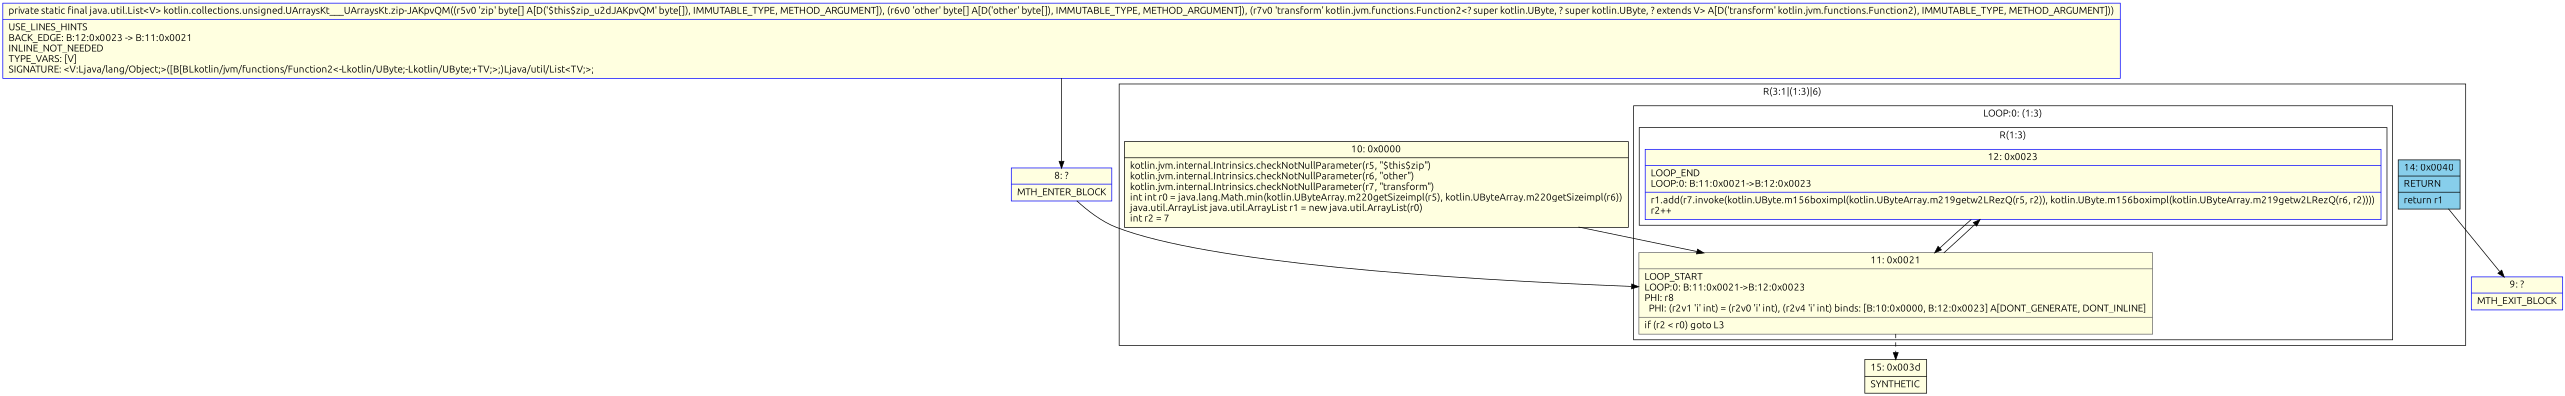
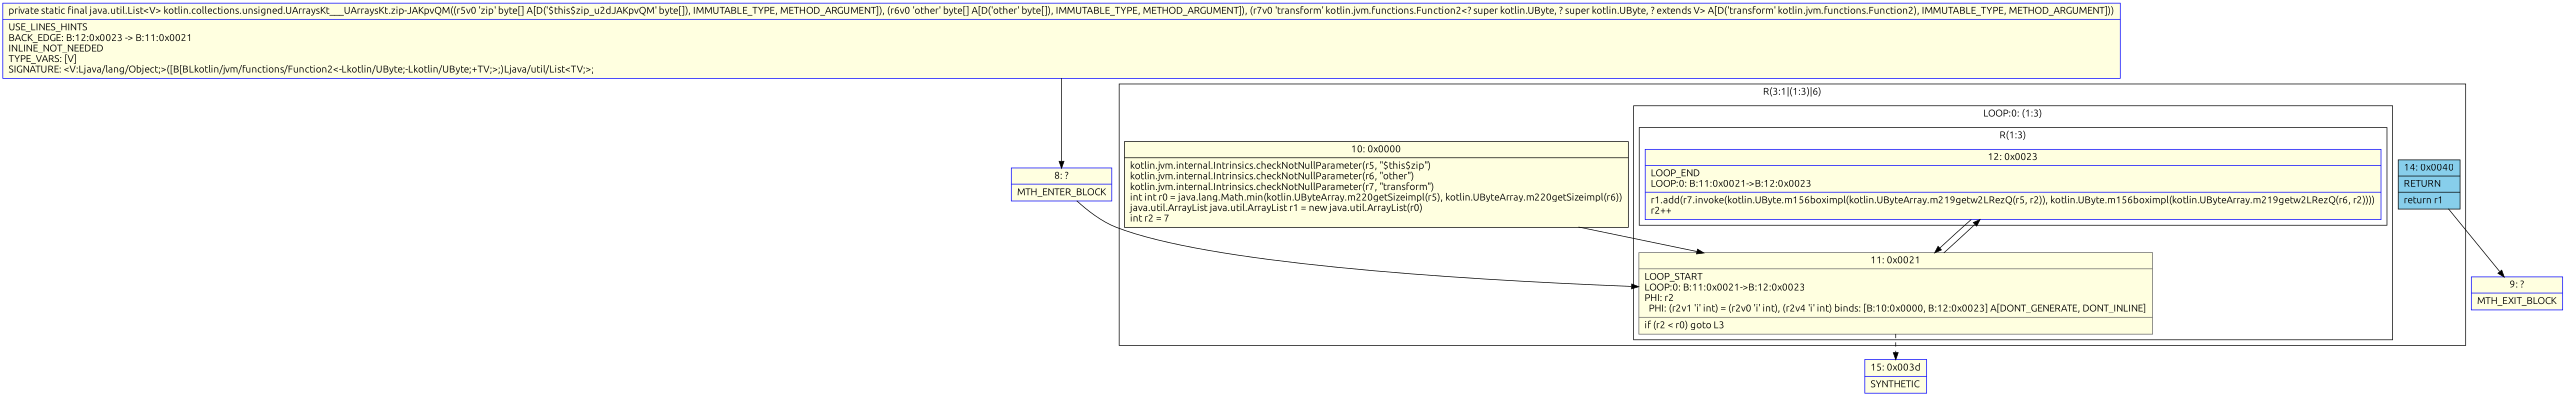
node "11: 0x0021": text "PHI: r8" -> "PHI: r2"
node "15: 0x003d": color black -> blue
